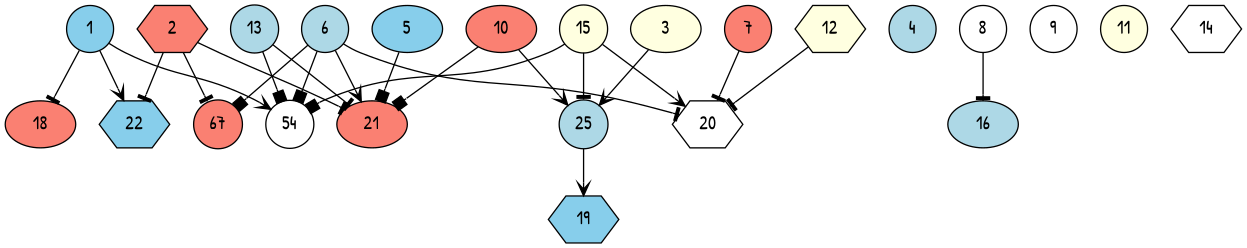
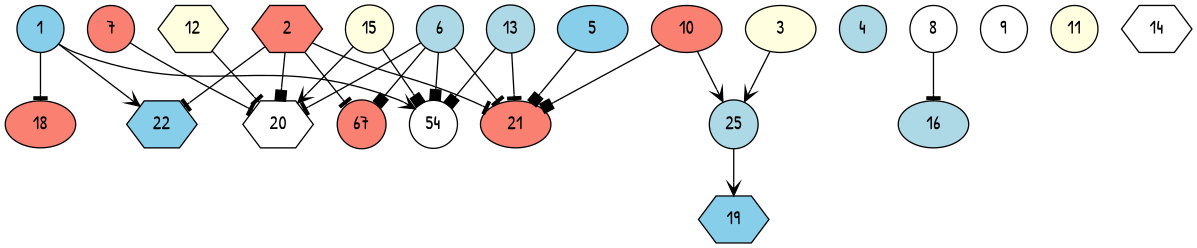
edge "2" -> "20": added
edge "6" -> "21": arrowhead vee -> tee
edge "15" -> "25": removed
